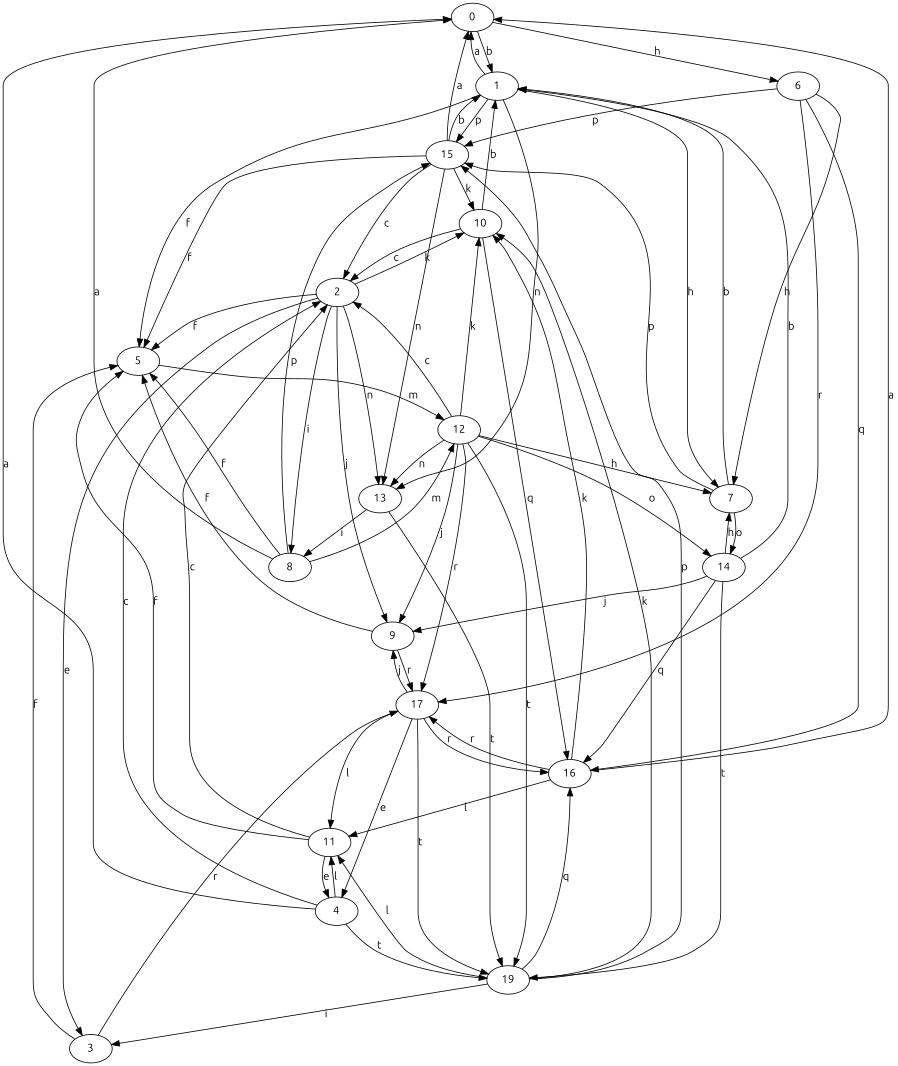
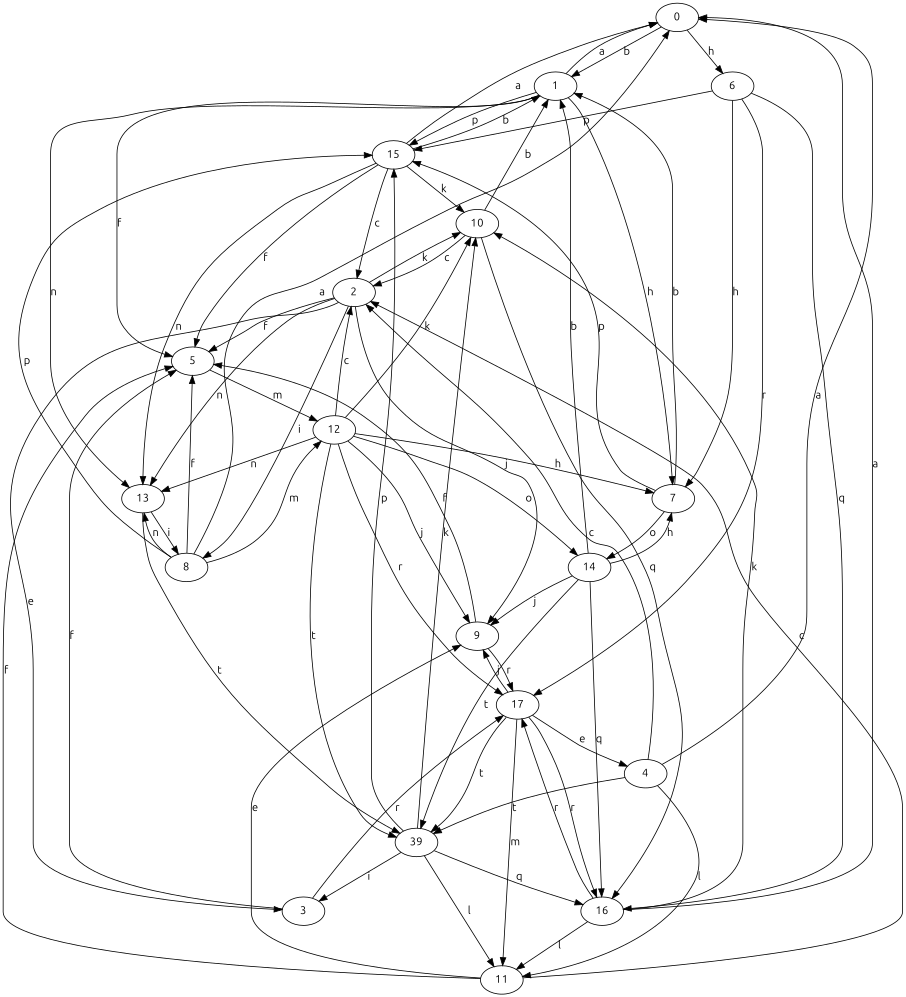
edge "8" -> "13": added, label "n"
edge "17" -> "11": label "l" -> "m"
edge "11" -> "4": now "11" -> "9"
node "19": label "19" -> "39"
